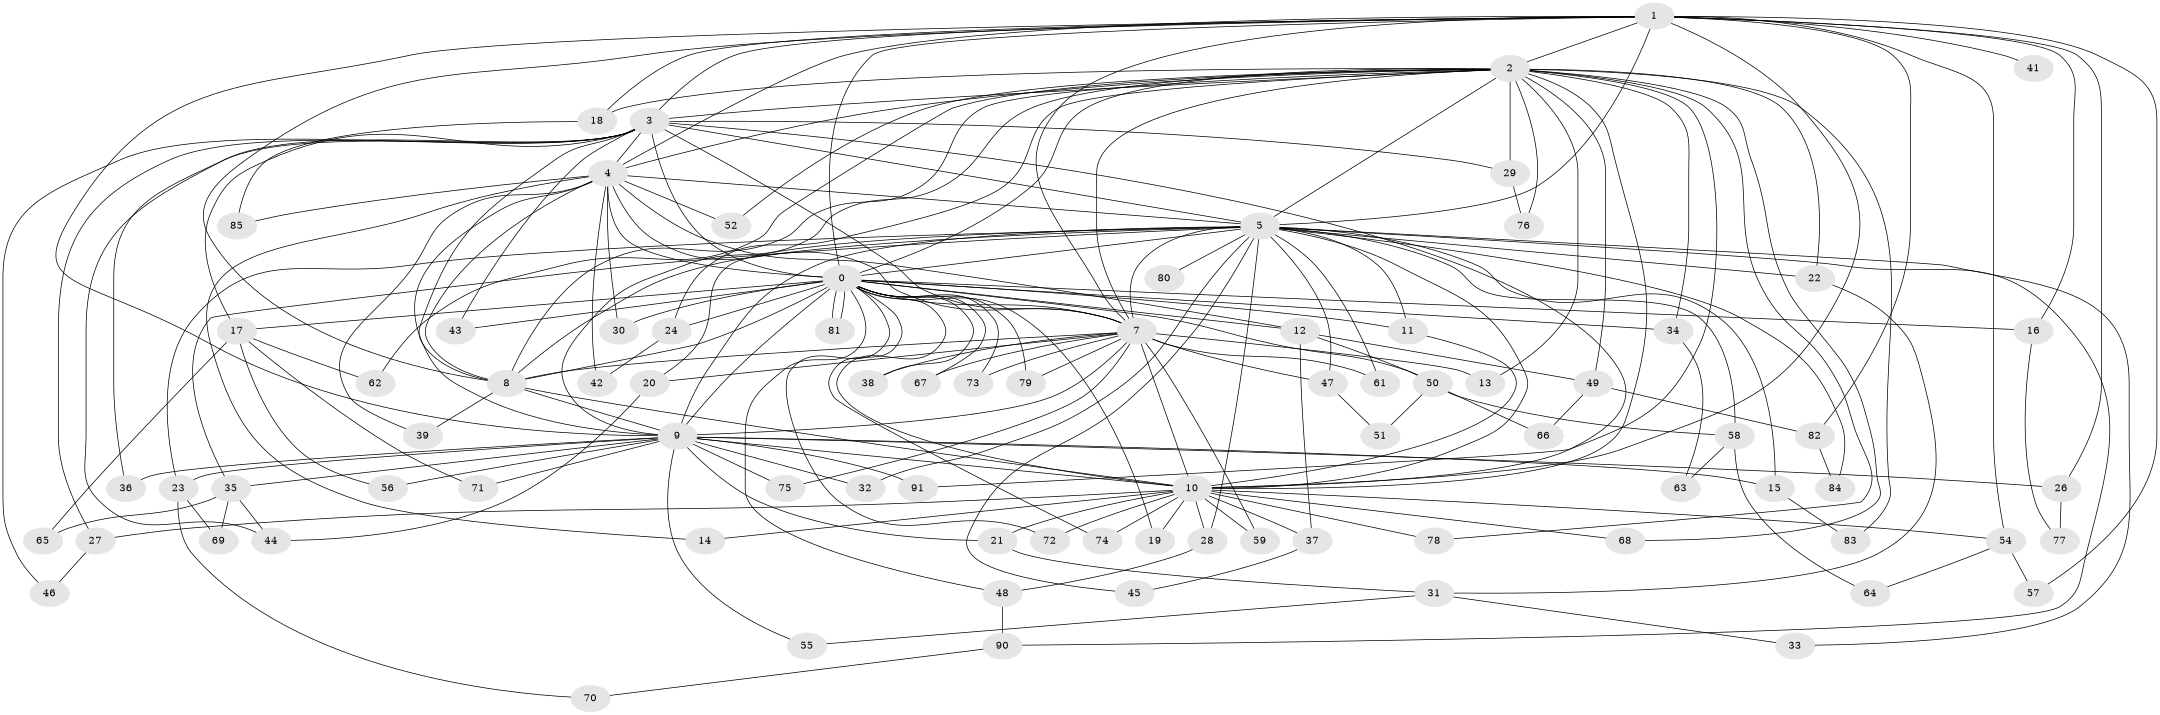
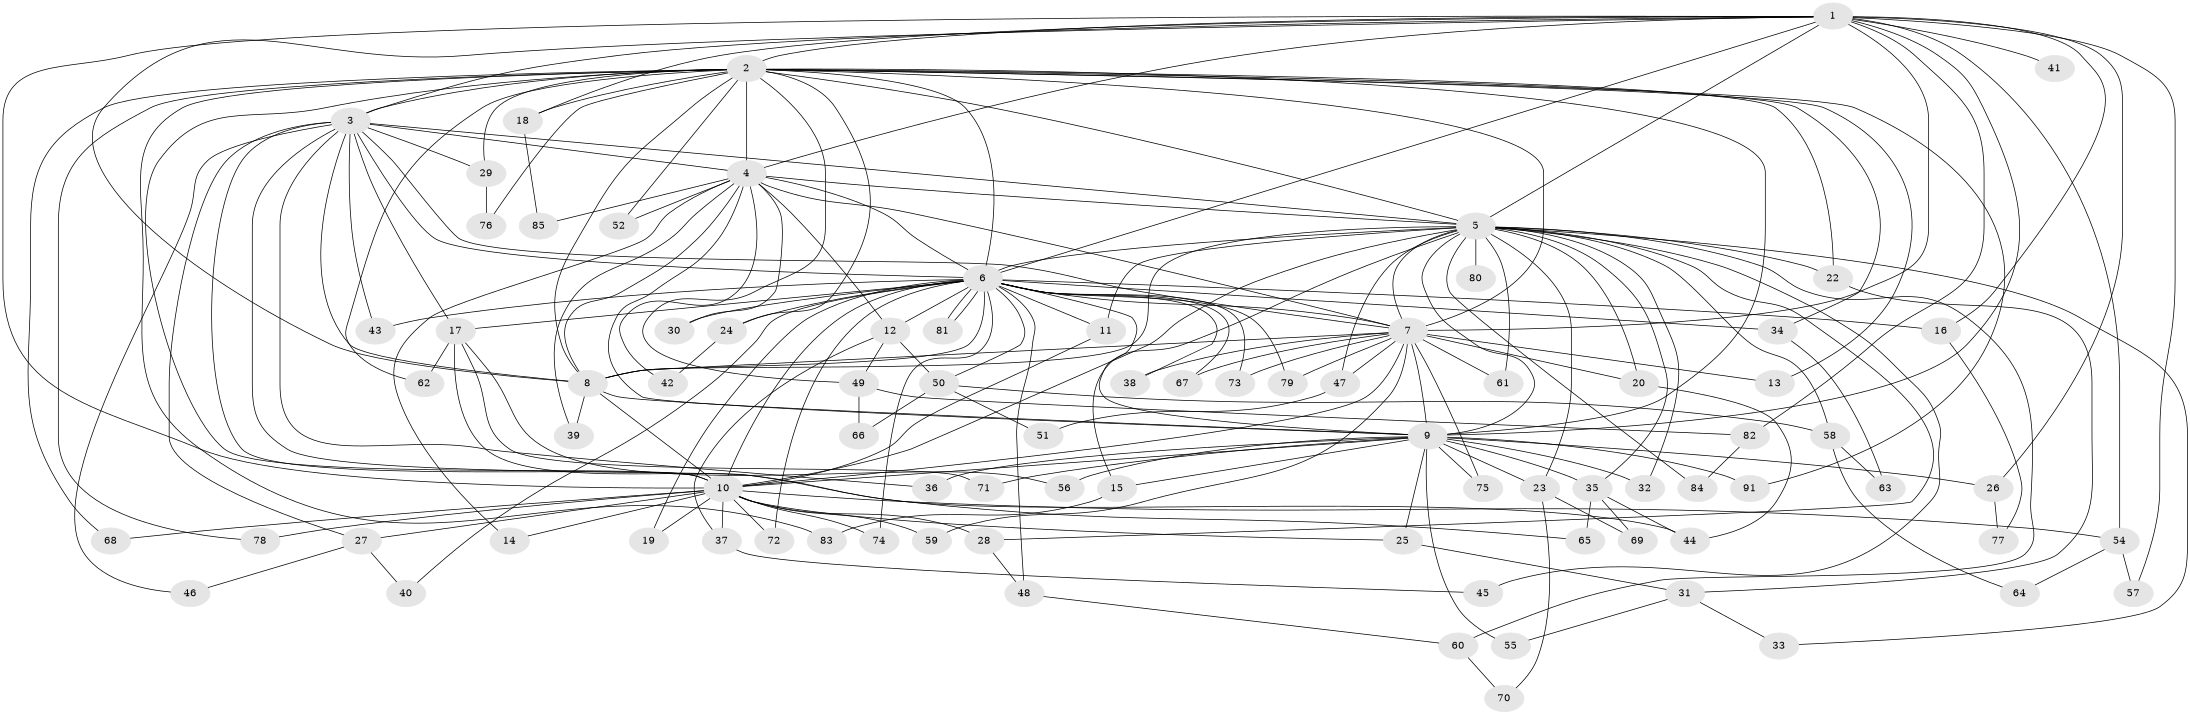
node "0": label "0" -> "6"
node "21": label "21" -> "25"
node "40": added
node "90": label "90" -> "60"
